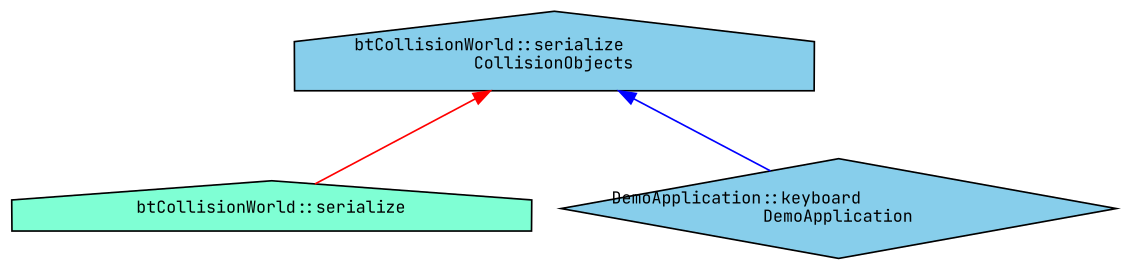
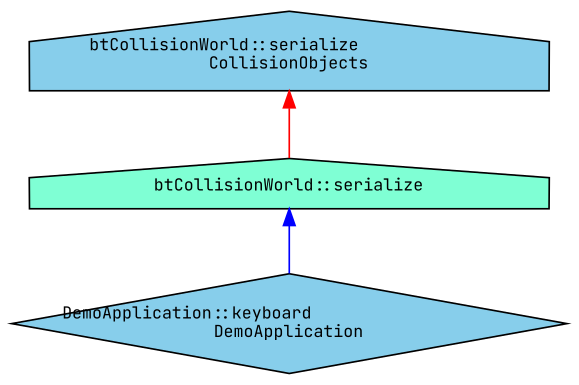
edge "DemoApplication::keyboard DemoApplication" -> "btCollisionWorld::serialize CollisionObjects": now "DemoApplication::keyboard DemoApplication" -> "btCollisionWorld::serialize"
